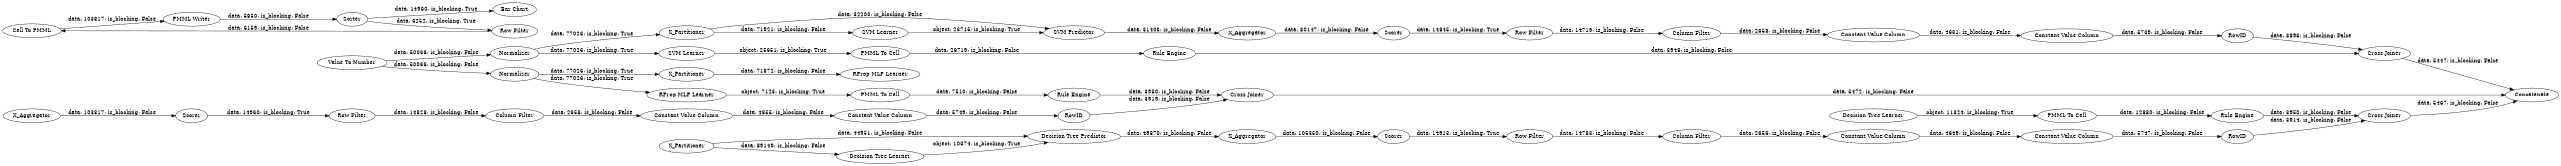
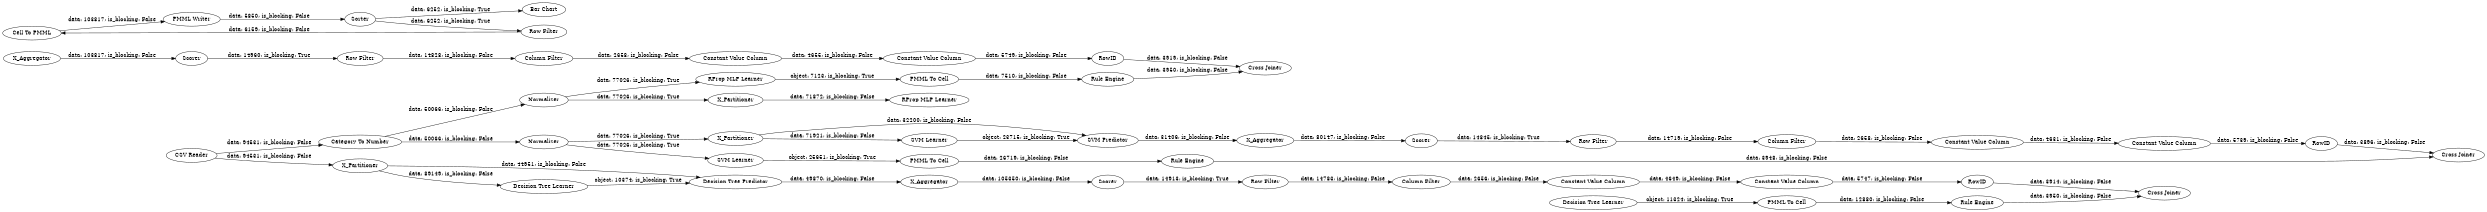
edge "Sorter" -> "Bar Chart": label "data: 14960; is_blocking: True" -> "data: 6252; is_blocking: True"
node "Value To Number": label "Value To Number" -> "Category To Number"
node "Concatenate": removed
node "CSV Reader": added
